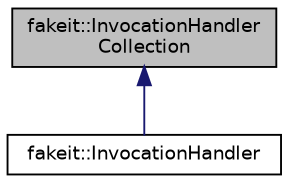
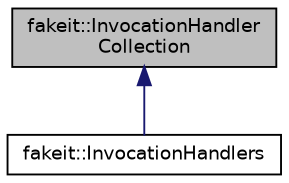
node "fakeit::InvocationHandler": label "fakeit::InvocationHandler" -> "fakeit::InvocationHandlers"
